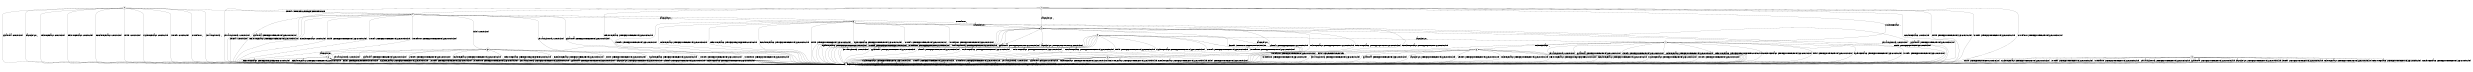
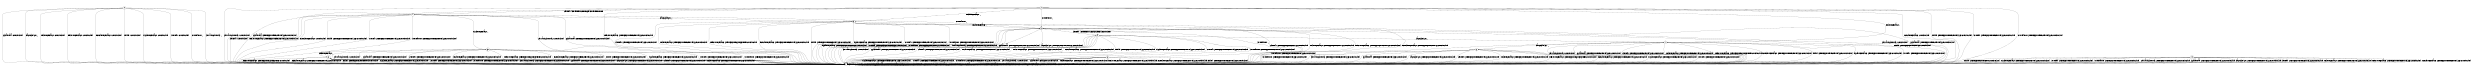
edge "0" -> "4": now "2" -> "4"
edge "2" -> "5": added, label "DHClientKeyExchange / -"
edge "2" -> "3": label "ChangeCipherSpec / -" -> "ServerHelloDone / -"
edge "5" -> "3": label "ChangeCipherSpec / -" -> "DHClientKeyExchange / -"
edge "2" -> "7": label "RSAClientKeyExchange / -" -> "DHClientKeyExchange / -"
edge "4" -> "52": label "Finished / ConnectionClosed" -> "RSAClientKeyExchange / -"
edge "8" -> "3": label "ChangeCipherSpec / -" -> "ServerHelloDone / -"
edge "7" -> "6": label "DHClientKeyExchange / -" -> "ChangeCipherSpec / -"
edge "8" -> "9": now "3" -> "9"
edge "52" -> "81": label "ChangeCipherSpec / -" -> "DHClientKeyExchange / -"
edge "6" -> "8": removed, label "Finished / CHANGE_CIPHER_SPEC|FINISHED"
